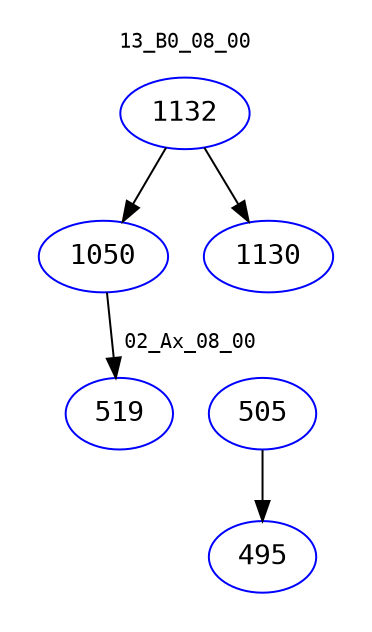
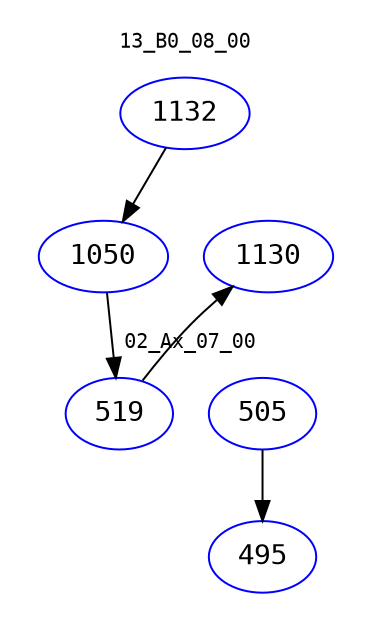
edge "1132" -> "1130": now "519" -> "1130"
cluster "02_Ax_08_00": label "02_Ax_08_00" -> "02_Ax_07_00"
